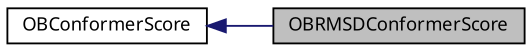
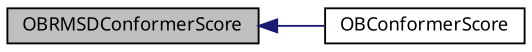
edge "OBRMSDConformerScore" -> "OBConformerScore": reversed
